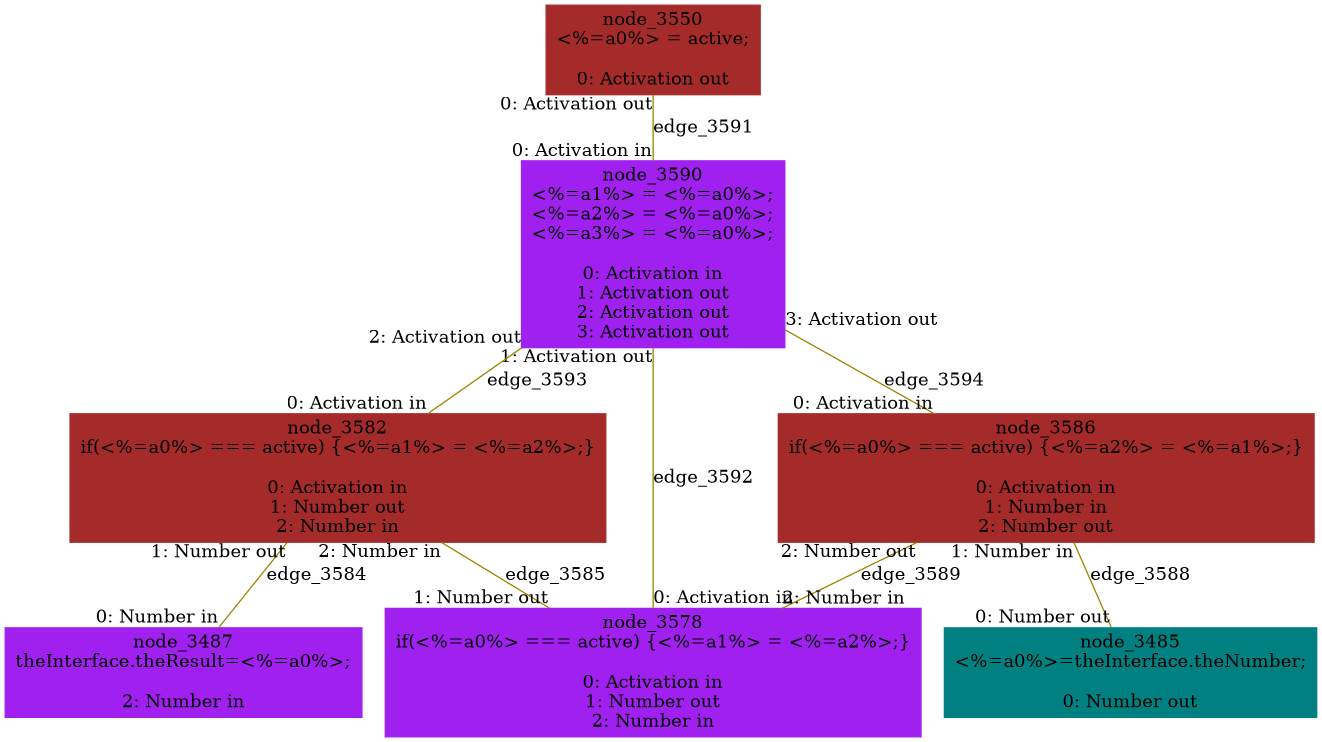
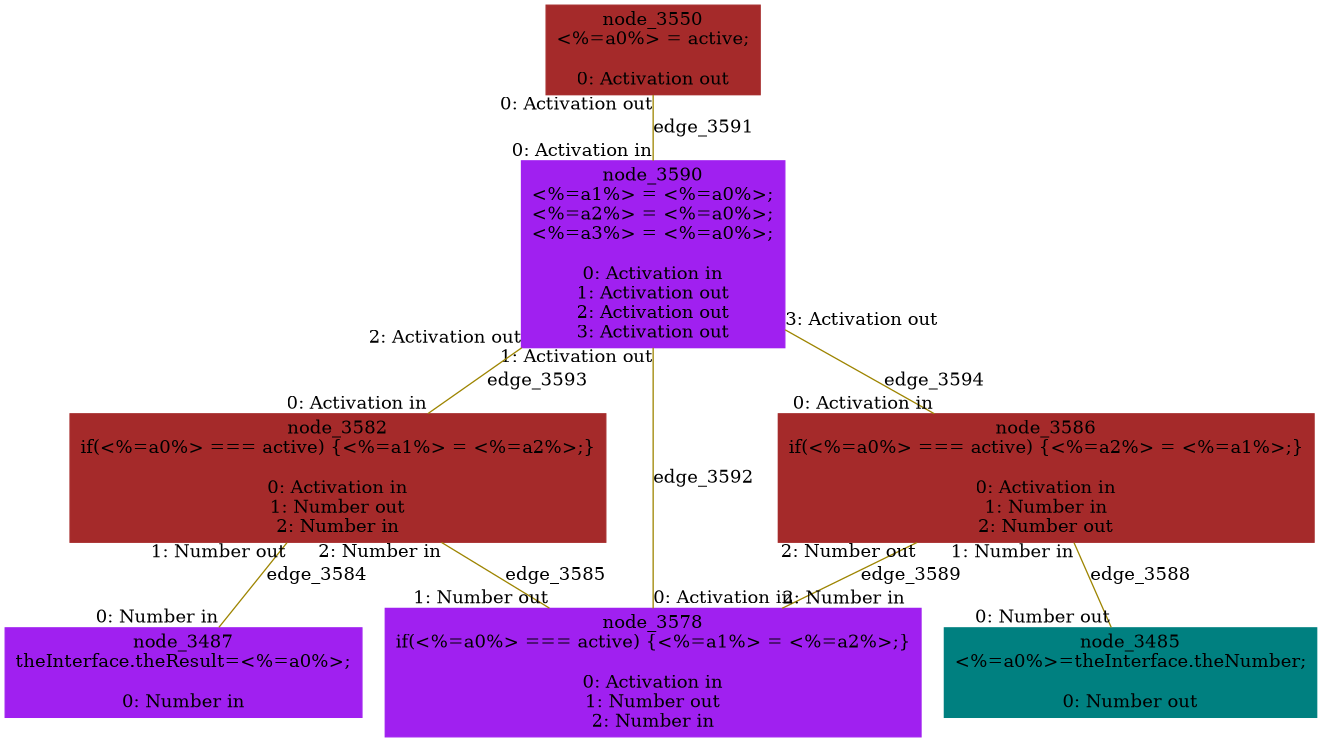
node "node_3487 theInterface.theResult=<%=a0%>; 2: Number in": label "node_3487 theInterface.theResult=<%=a0%>; 2: Number in" -> "node_3487 theInterface.theResult=<%=a0%>; 0: Number in"
